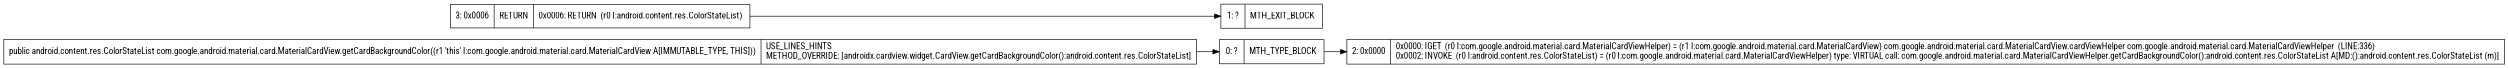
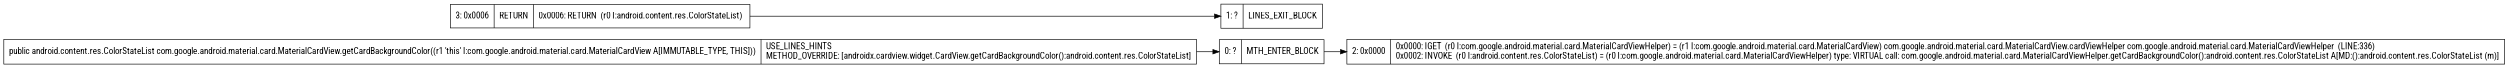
node "1: ?": text "MTH_EXIT_BLOCK" -> "LINES_EXIT_BLOCK"
node "0: ?": text "MTH_TYPE_BLOCK" -> "MTH_ENTER_BLOCK"
